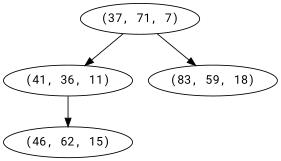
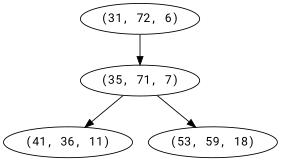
node "(37, 71, 7)": label "(37, 71, 7)" -> "(35, 71, 7)"
node "(31, 72, 6)": added
node "(83, 59, 18)": label "(83, 59, 18)" -> "(53, 59, 18)"
node "(46, 62, 15)": removed
